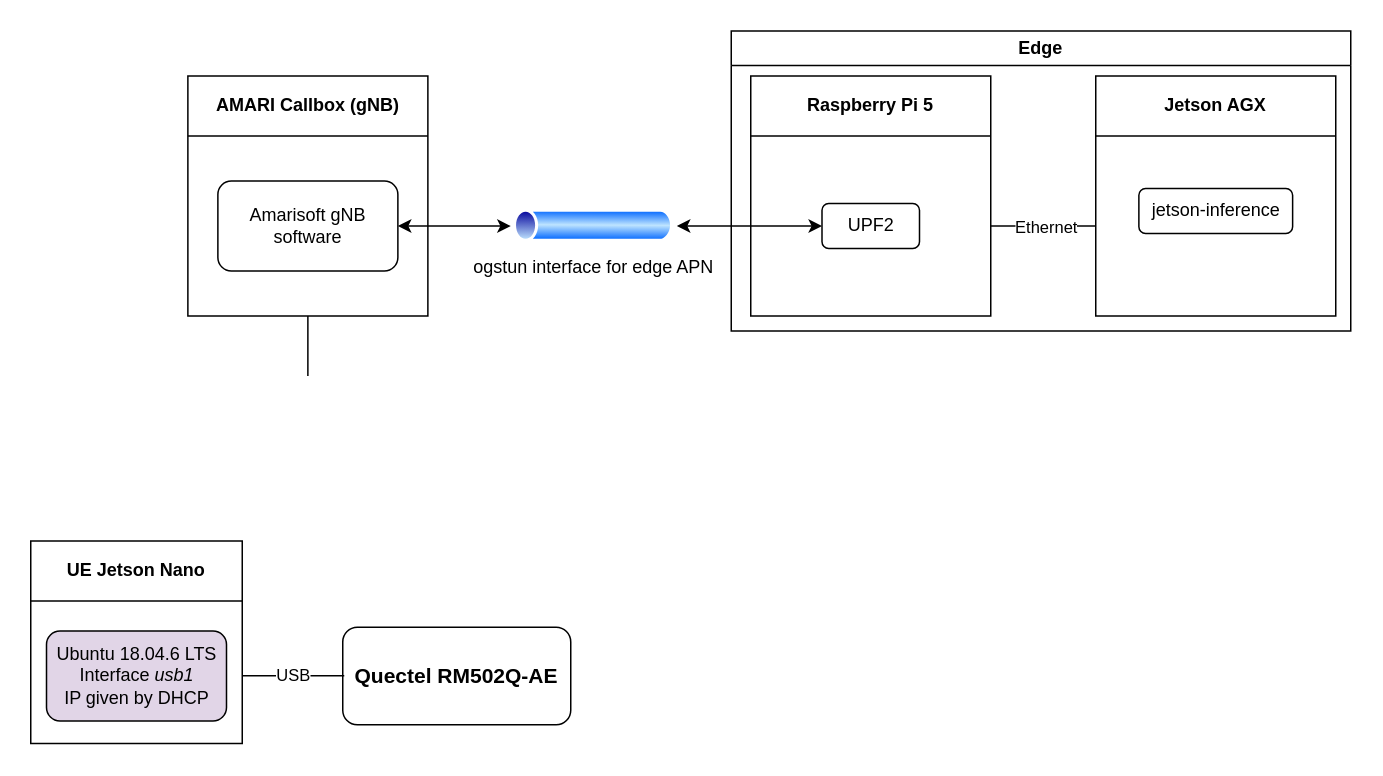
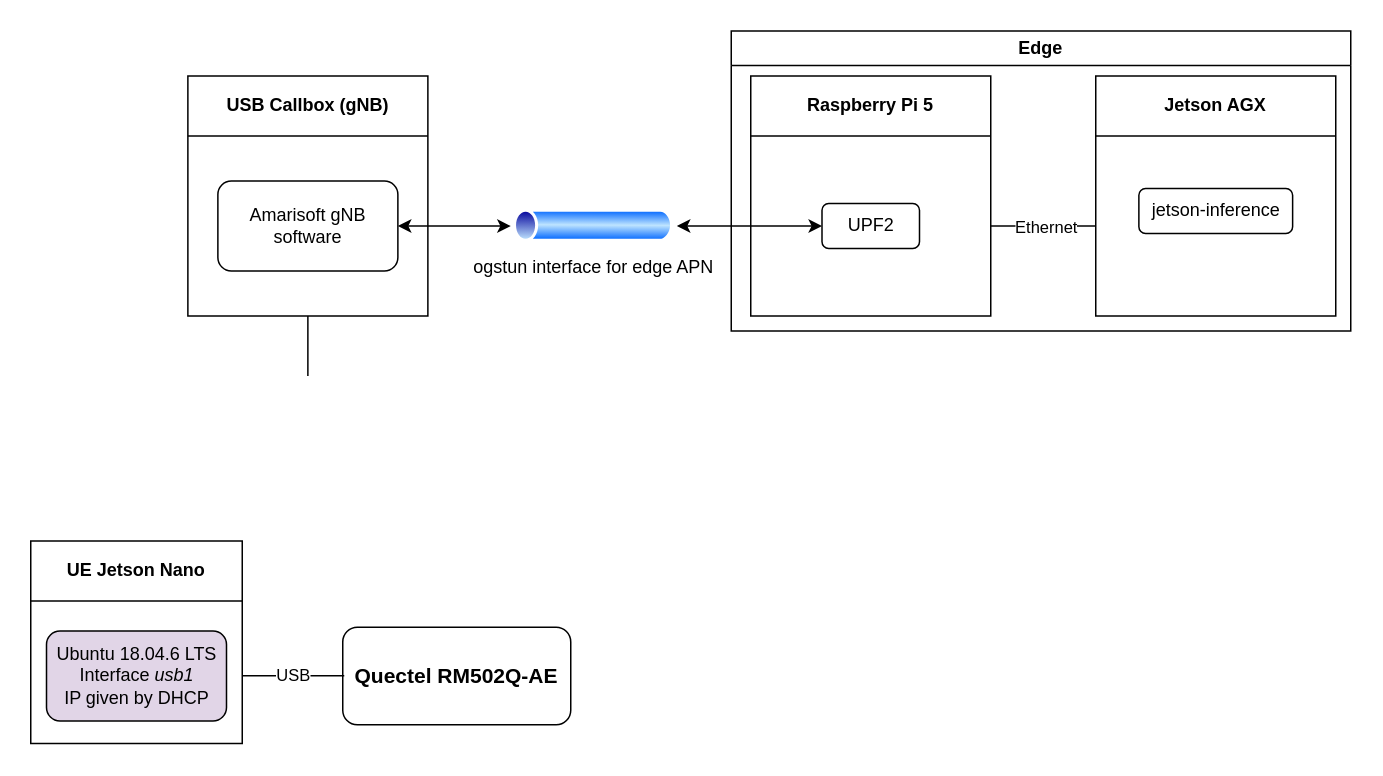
node "AMARI Callbox (gNB)": label "AMARI Callbox (gNB)" -> "USB Callbox (gNB)"
